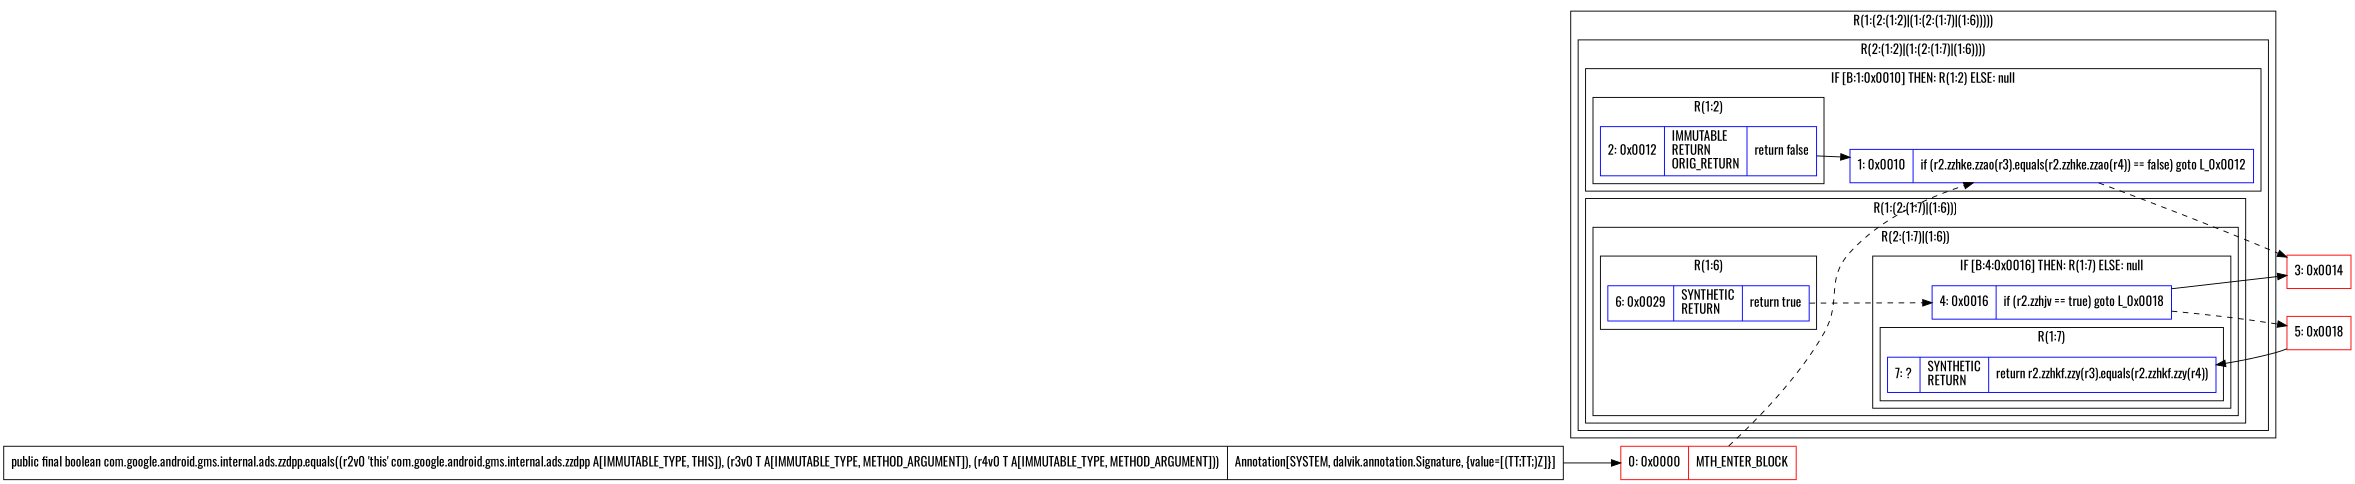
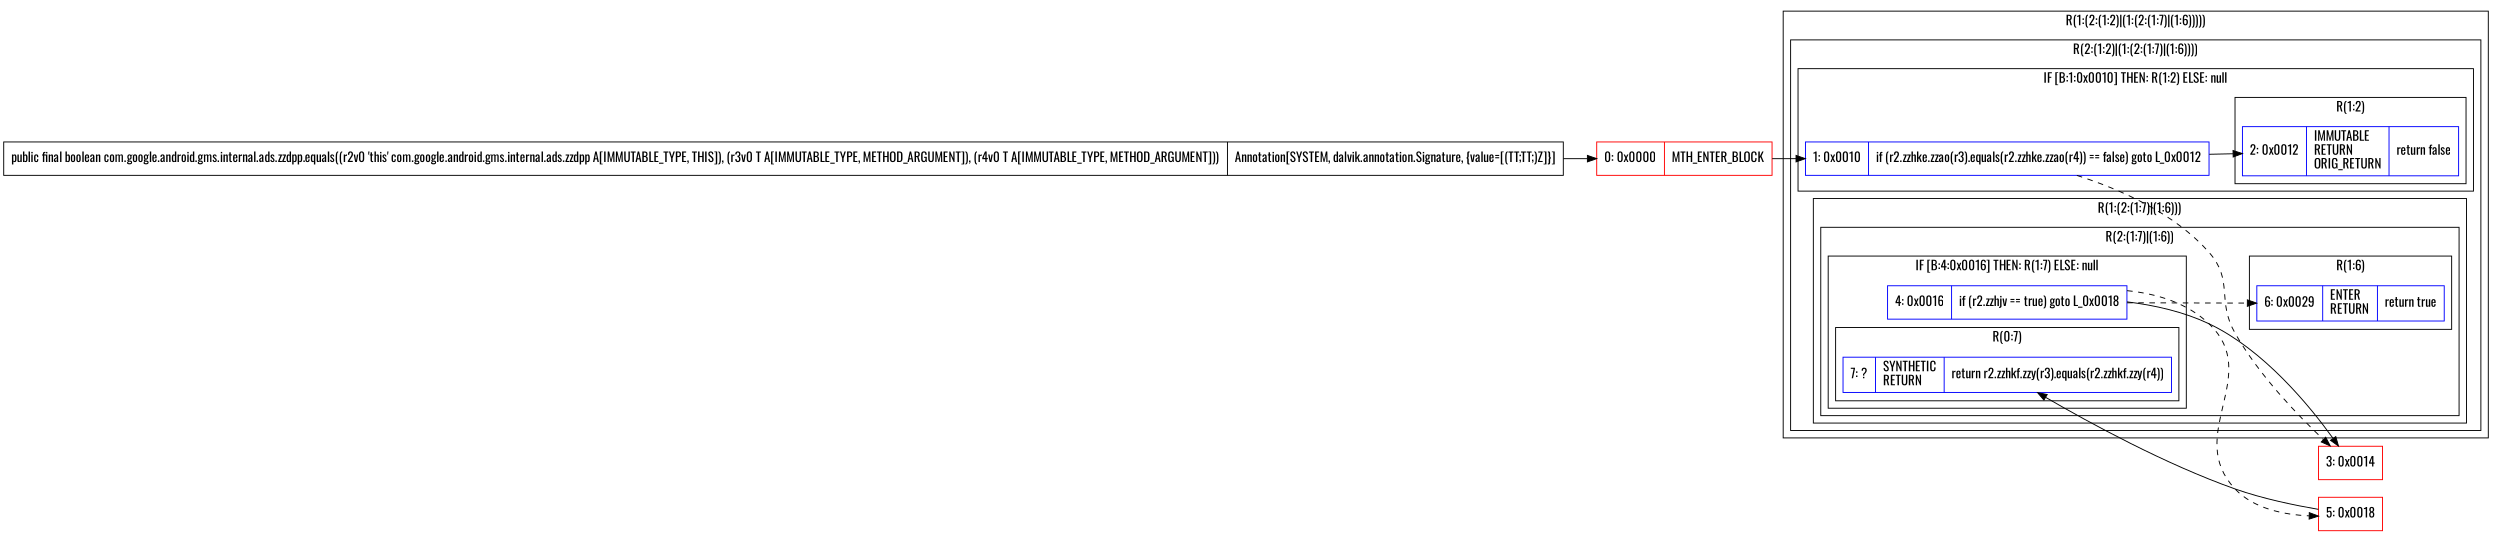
edge "2: 0x0012" -> "1: 0x0010": reversed
edge "0: 0x0000" -> "1: 0x0010": style dashed -> solid
node "6: 0x0029": text "SYNTHETIC" -> "ENTER"
edge "6: 0x0029" -> "4: 0x0016": reversed
cluster "R(1:7)": label "R(1:7)" -> "R(0:7)"
